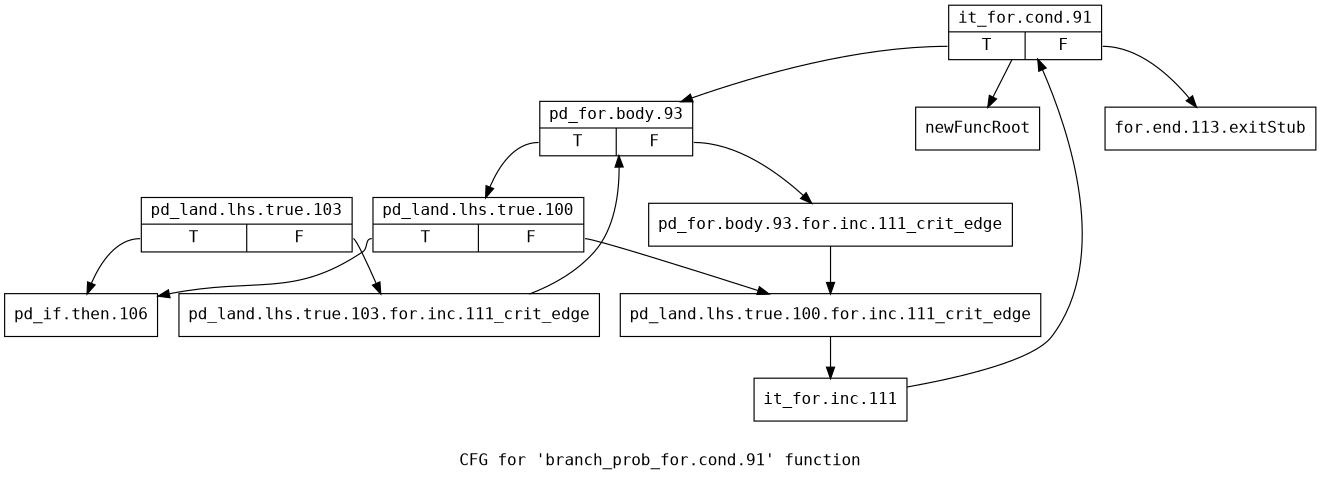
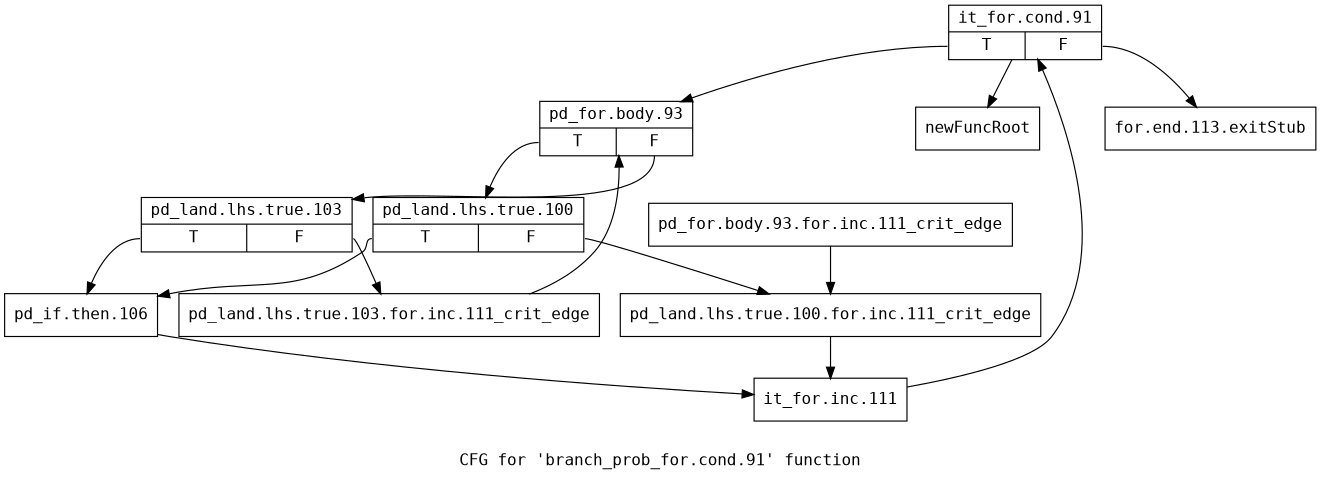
edge "pd_for.body.93" -> "pd_for.body.93.for.inc.111_crit_edge": now "pd_for.body.93" -> "pd_land.lhs.true.103"
edge "pd_if.then.106" -> "it_for.inc.111": added
